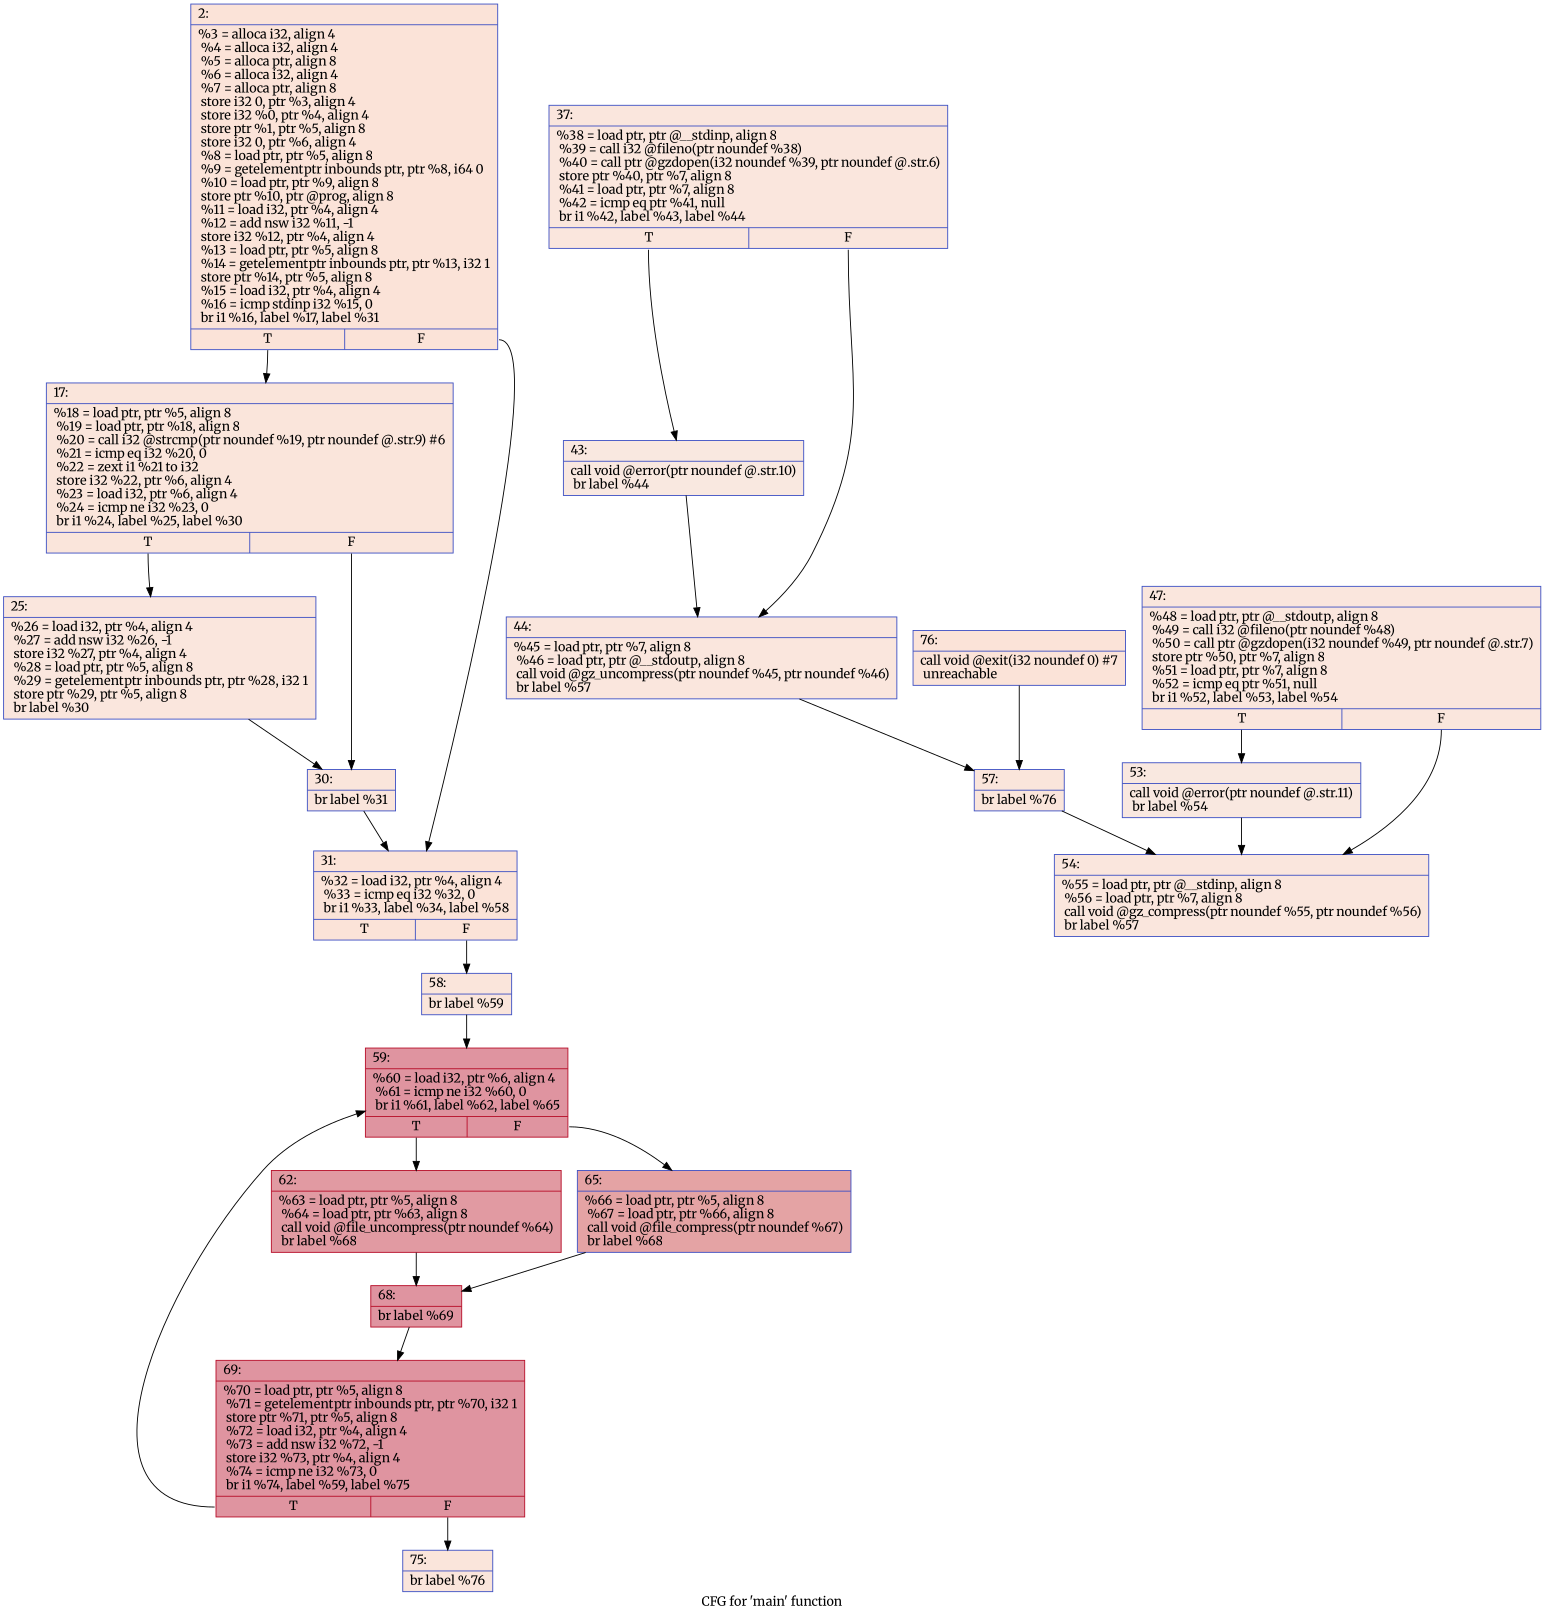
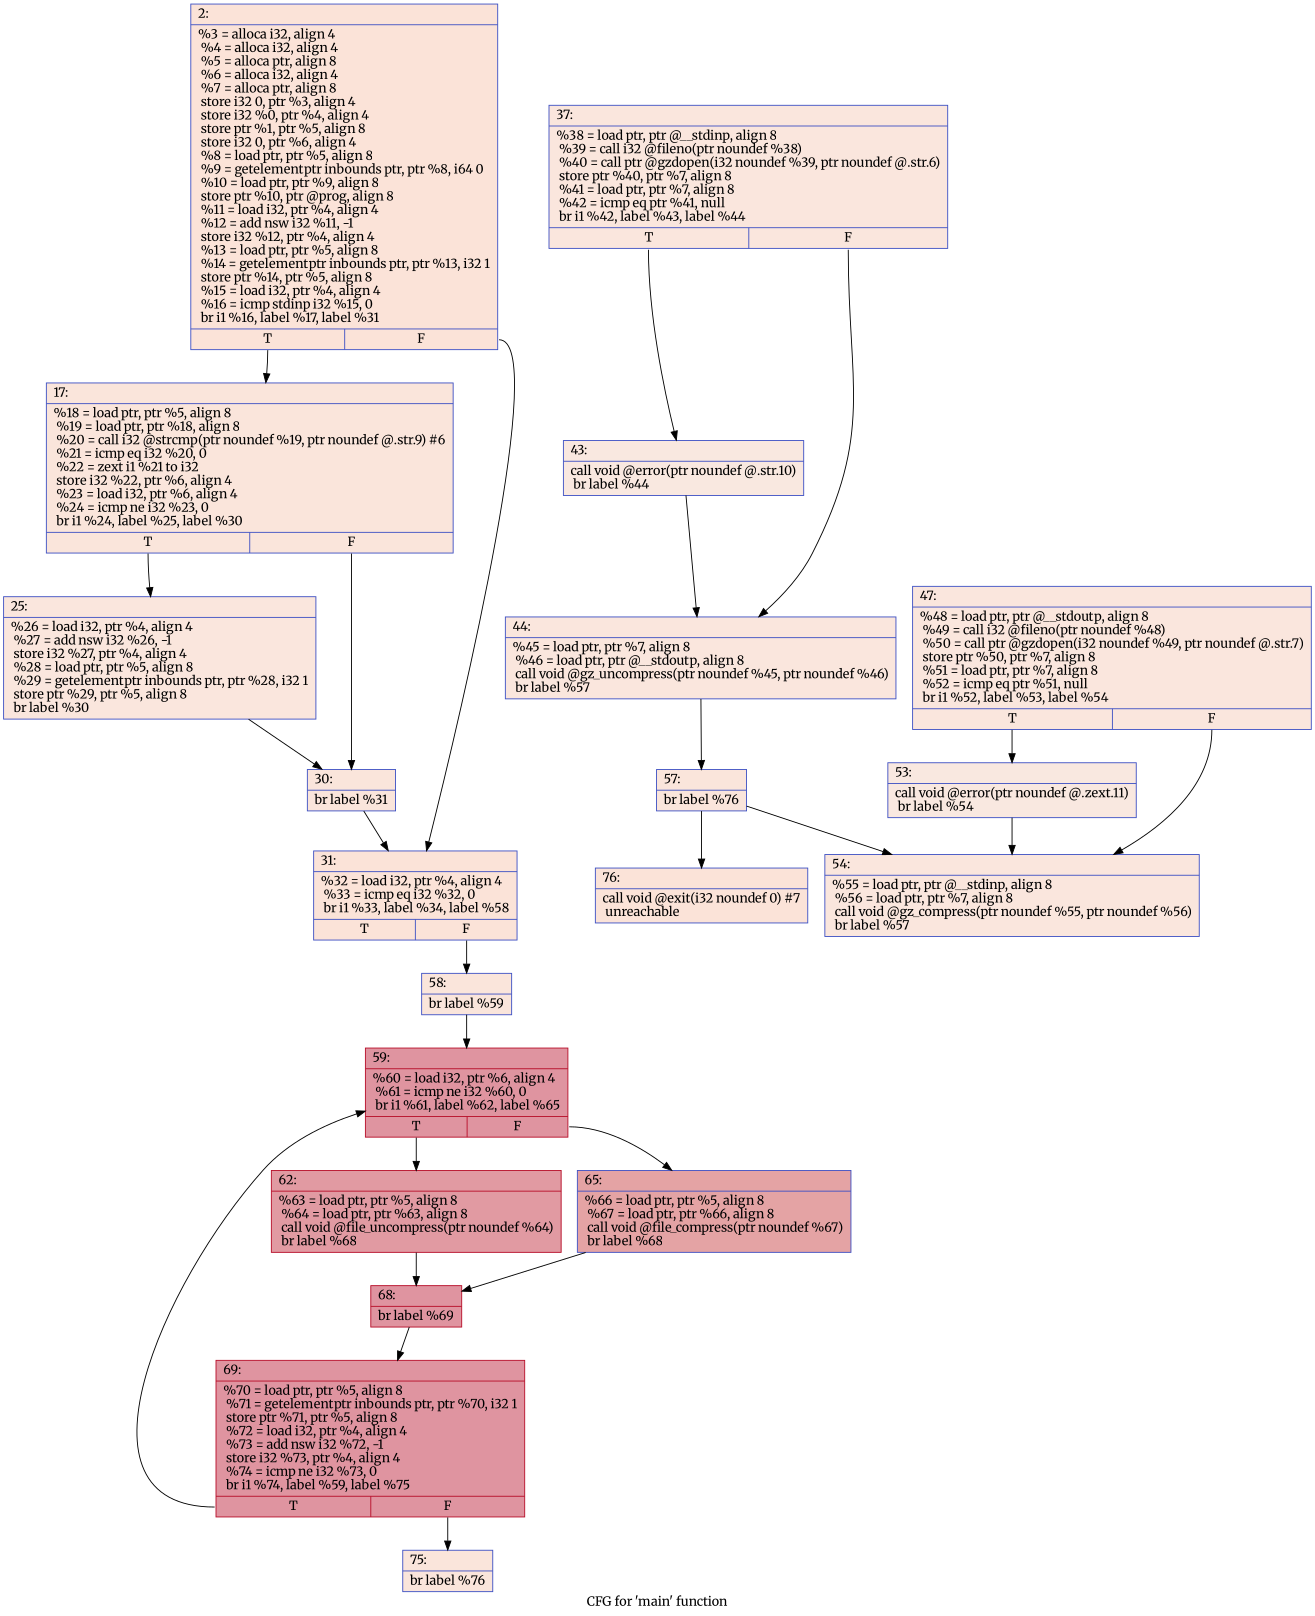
edge "76:" -> "57:": reversed
node "53:": text "call void @error(ptr noundef @.str.11)" -> "call void @error(ptr noundef @.zext.11)"
